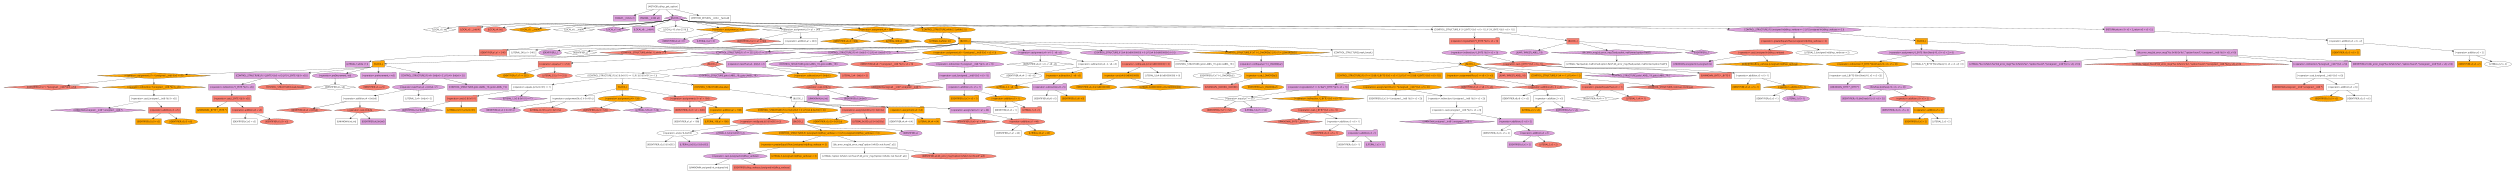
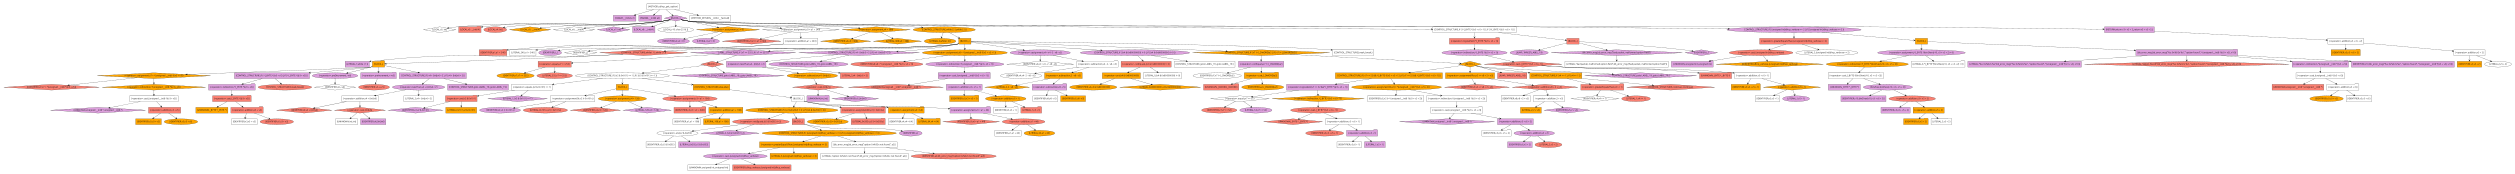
node "(CONTROL_STRUCTURE,if ( v7 == 255 ),if ( v7 == 255 ))": label "(CONTROL_STRUCTURE,if ( v7 == 255 ),if ( v7 == 255 ))" -> "(LABEL_STRUCTURE,if ( v7 == 255 ),if ( v7 == 255 ))"
edge "(<operator>.indirection,*(_BYTE *)bin2hex(v10, v3 + v5 + 2))" -> "(bin2hex,bin2hex(v10, v3 + v5 + 2))": now "(<operator>.cast,(_BYTE *)bin2hex(v10, v3 + v5 + 2))" -> "(bin2hex,bin2hex(v10, v3 + v5 + 2))"
